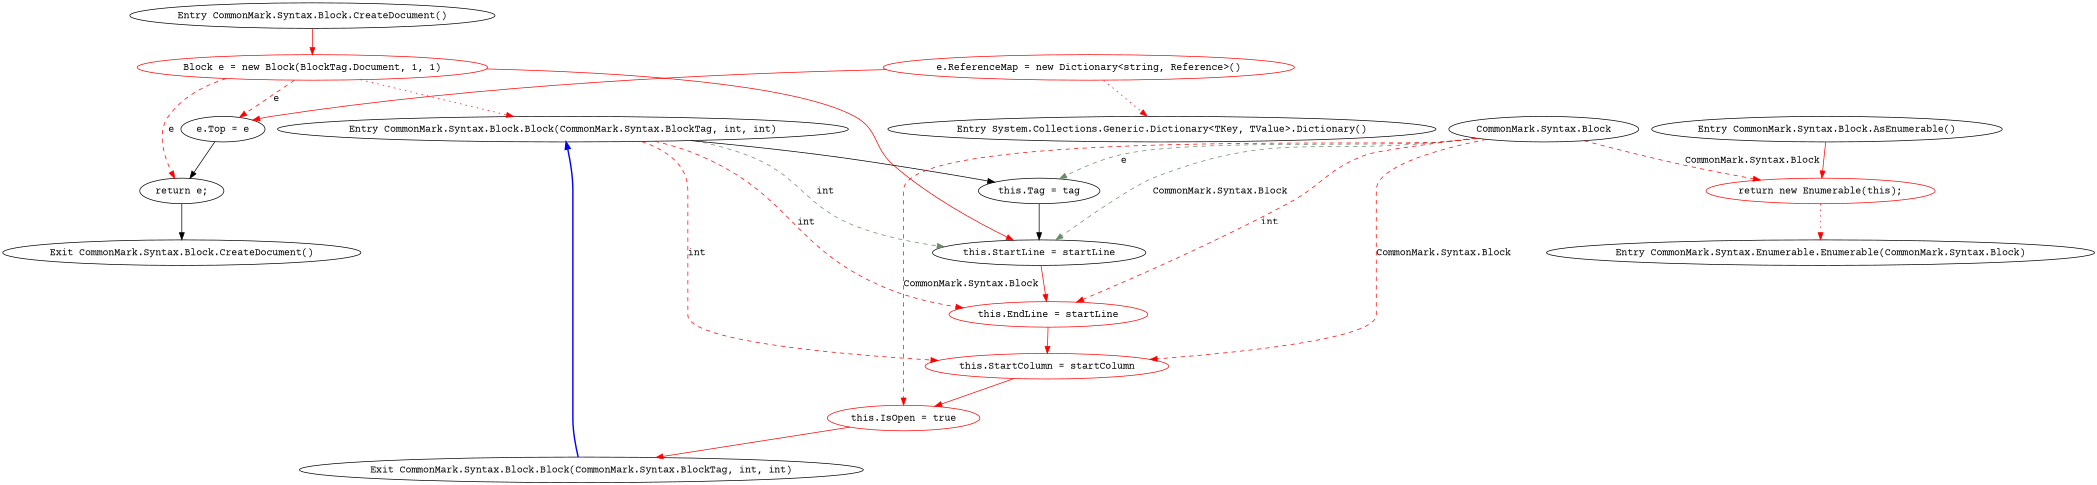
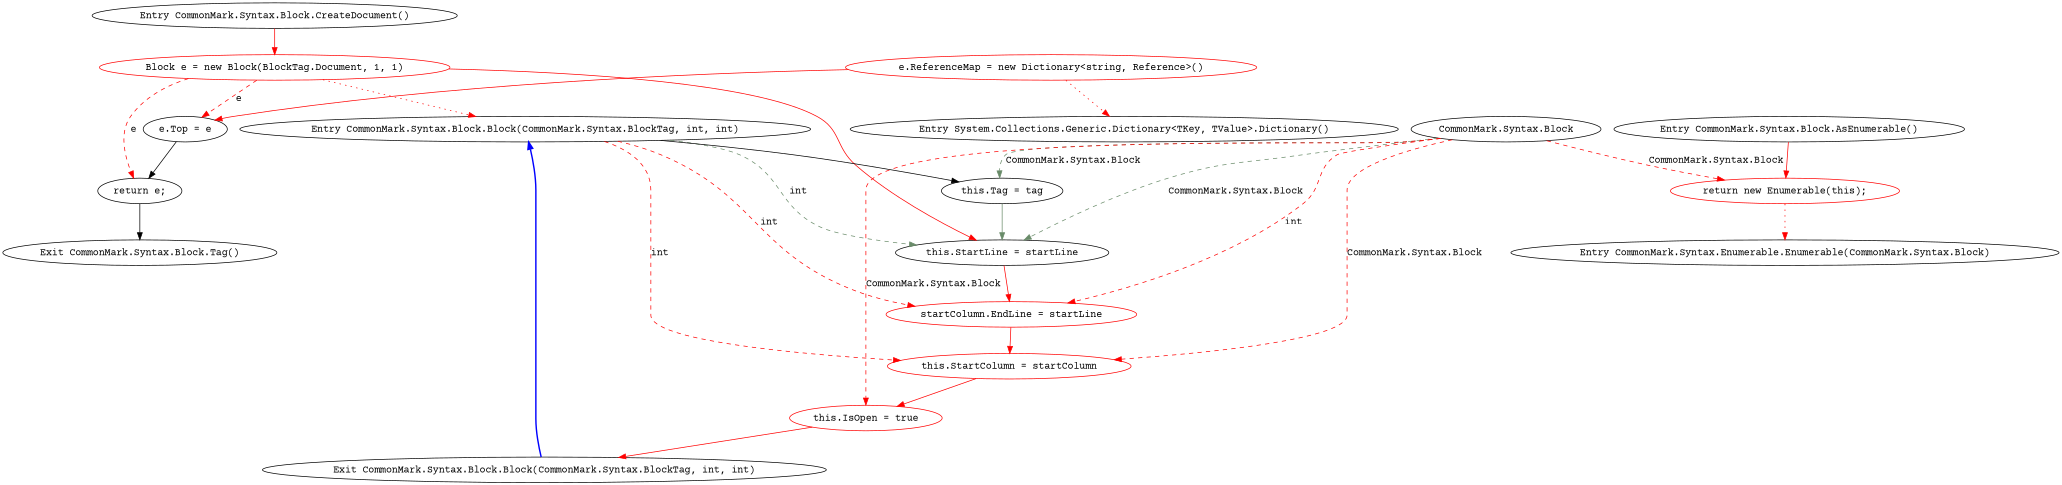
edge "CommonMark.Syntax.Block" -> "this.Tag = tag": label "e" -> "CommonMark.Syntax.Block"
edge "this.Tag = tag" -> "this.StartLine = startLine": color black -> darkseagreen4
node "Exit CommonMark.Syntax.Block.CreateDocument()": label "Exit CommonMark.Syntax.Block.CreateDocument()" -> "Exit CommonMark.Syntax.Block.Tag()"
node "this.EndLine = startLine": label "this.EndLine = startLine" -> "startColumn.EndLine = startLine"
